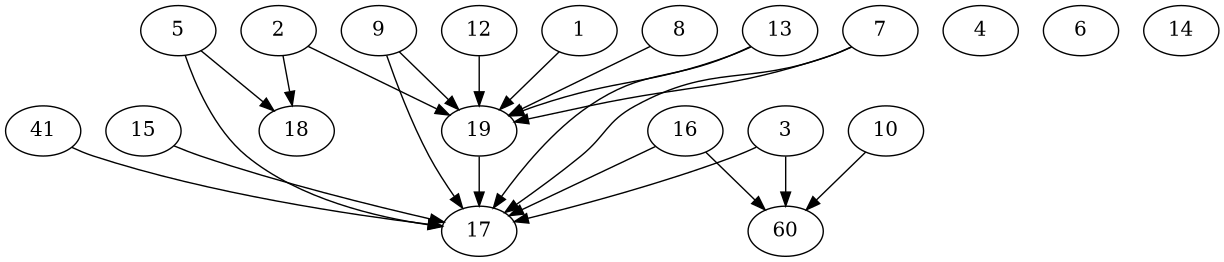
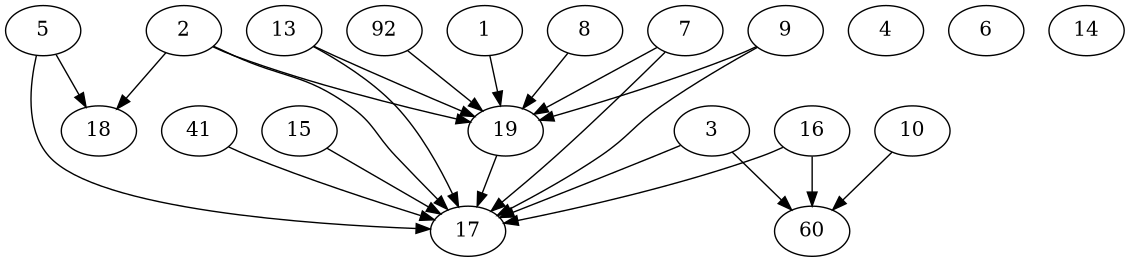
node "12": label "12" -> "92"
edge "2" -> "17": added
